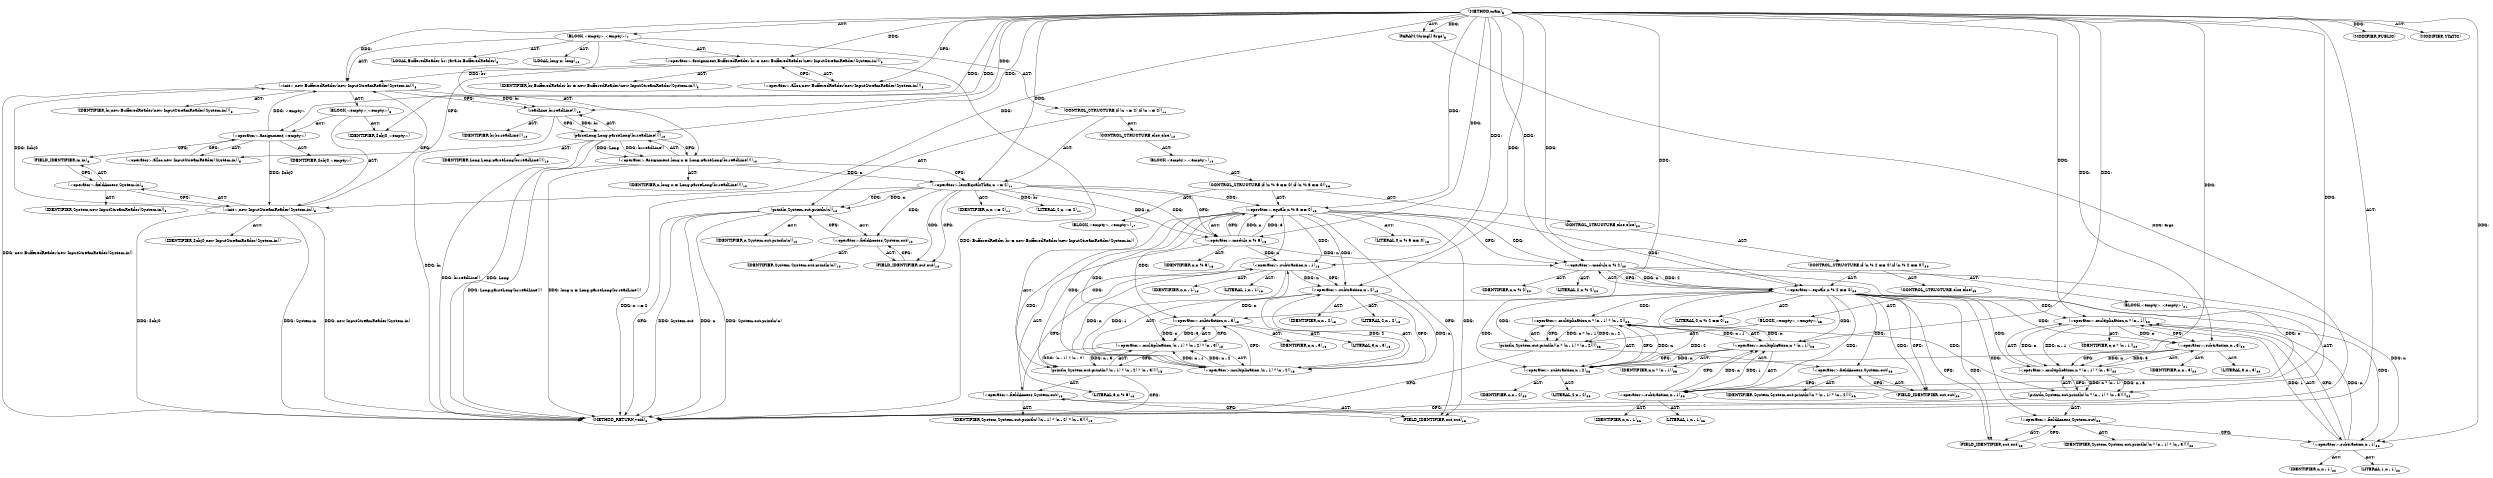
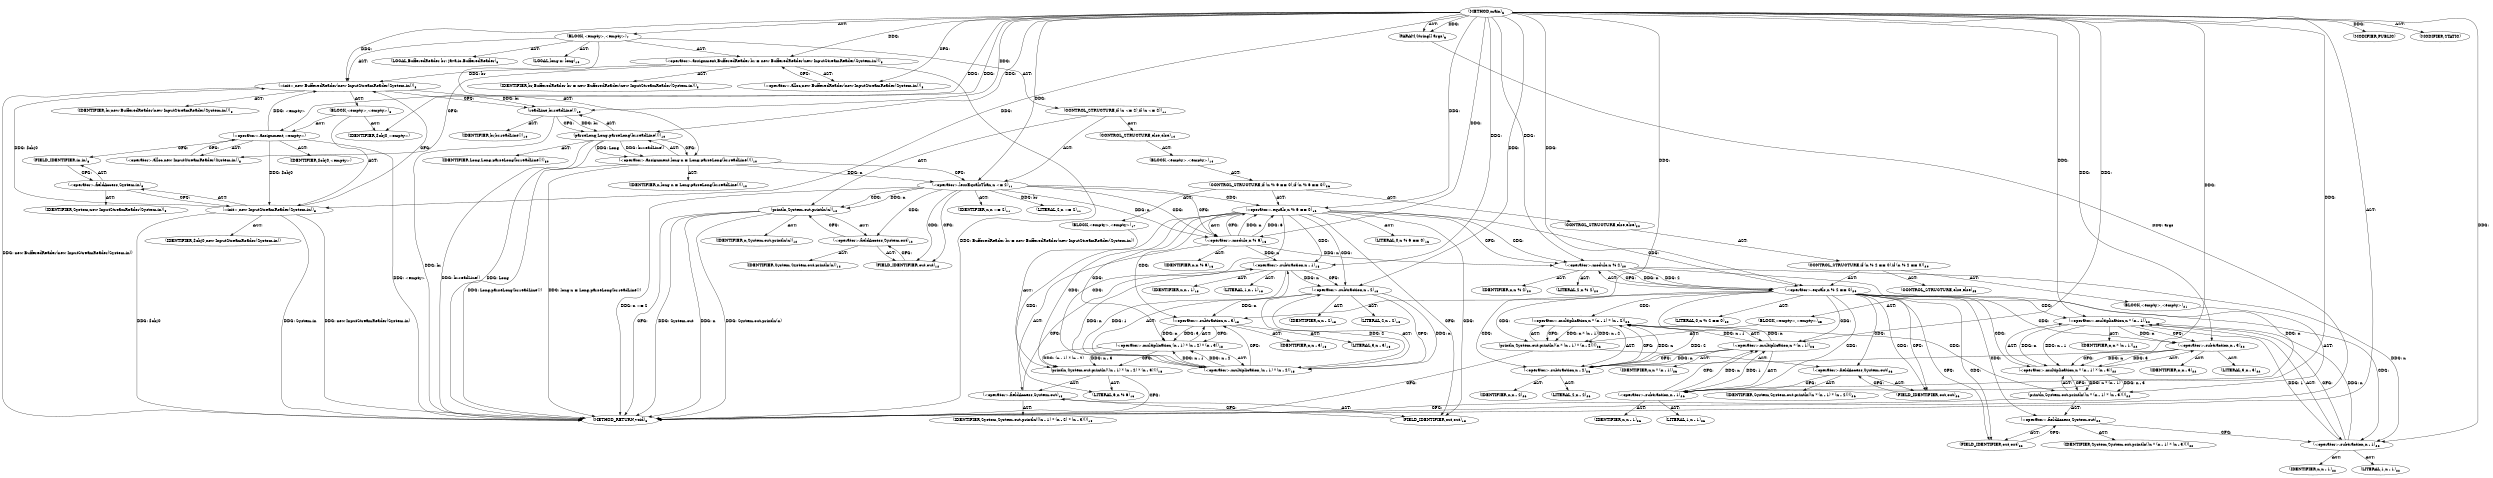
node "(IDENTIFIER,Long,Long.parseLong(br.readLine()))": text "10" -> "80"
edge "(<operator>.assignment,<empty>)" -> "(METHOD_RETURN,void)": added, label "DDG: <empty>"
edge "(println,System.out.println(((n - 1) * (n - 2) * (n - 3))))" -> "(<operator>.multiplication,(n - 1) * (n - 2) * (n - 3))": now "(println,System.out.println(((n - 1) * (n - 2) * (n - 3))))" -> "(LITERAL,6,n % 6)"
